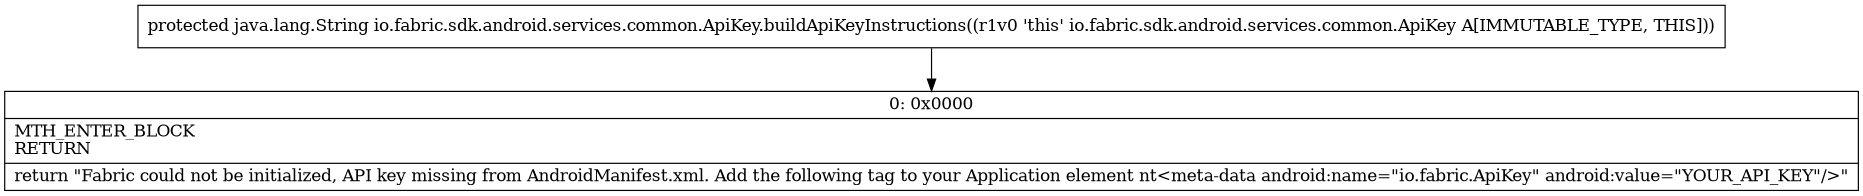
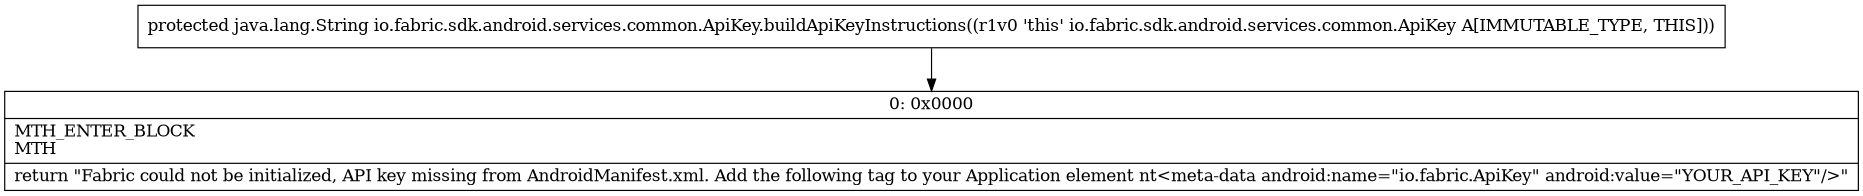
node "0: 0x0000": text "RETURN" -> "MTH"
